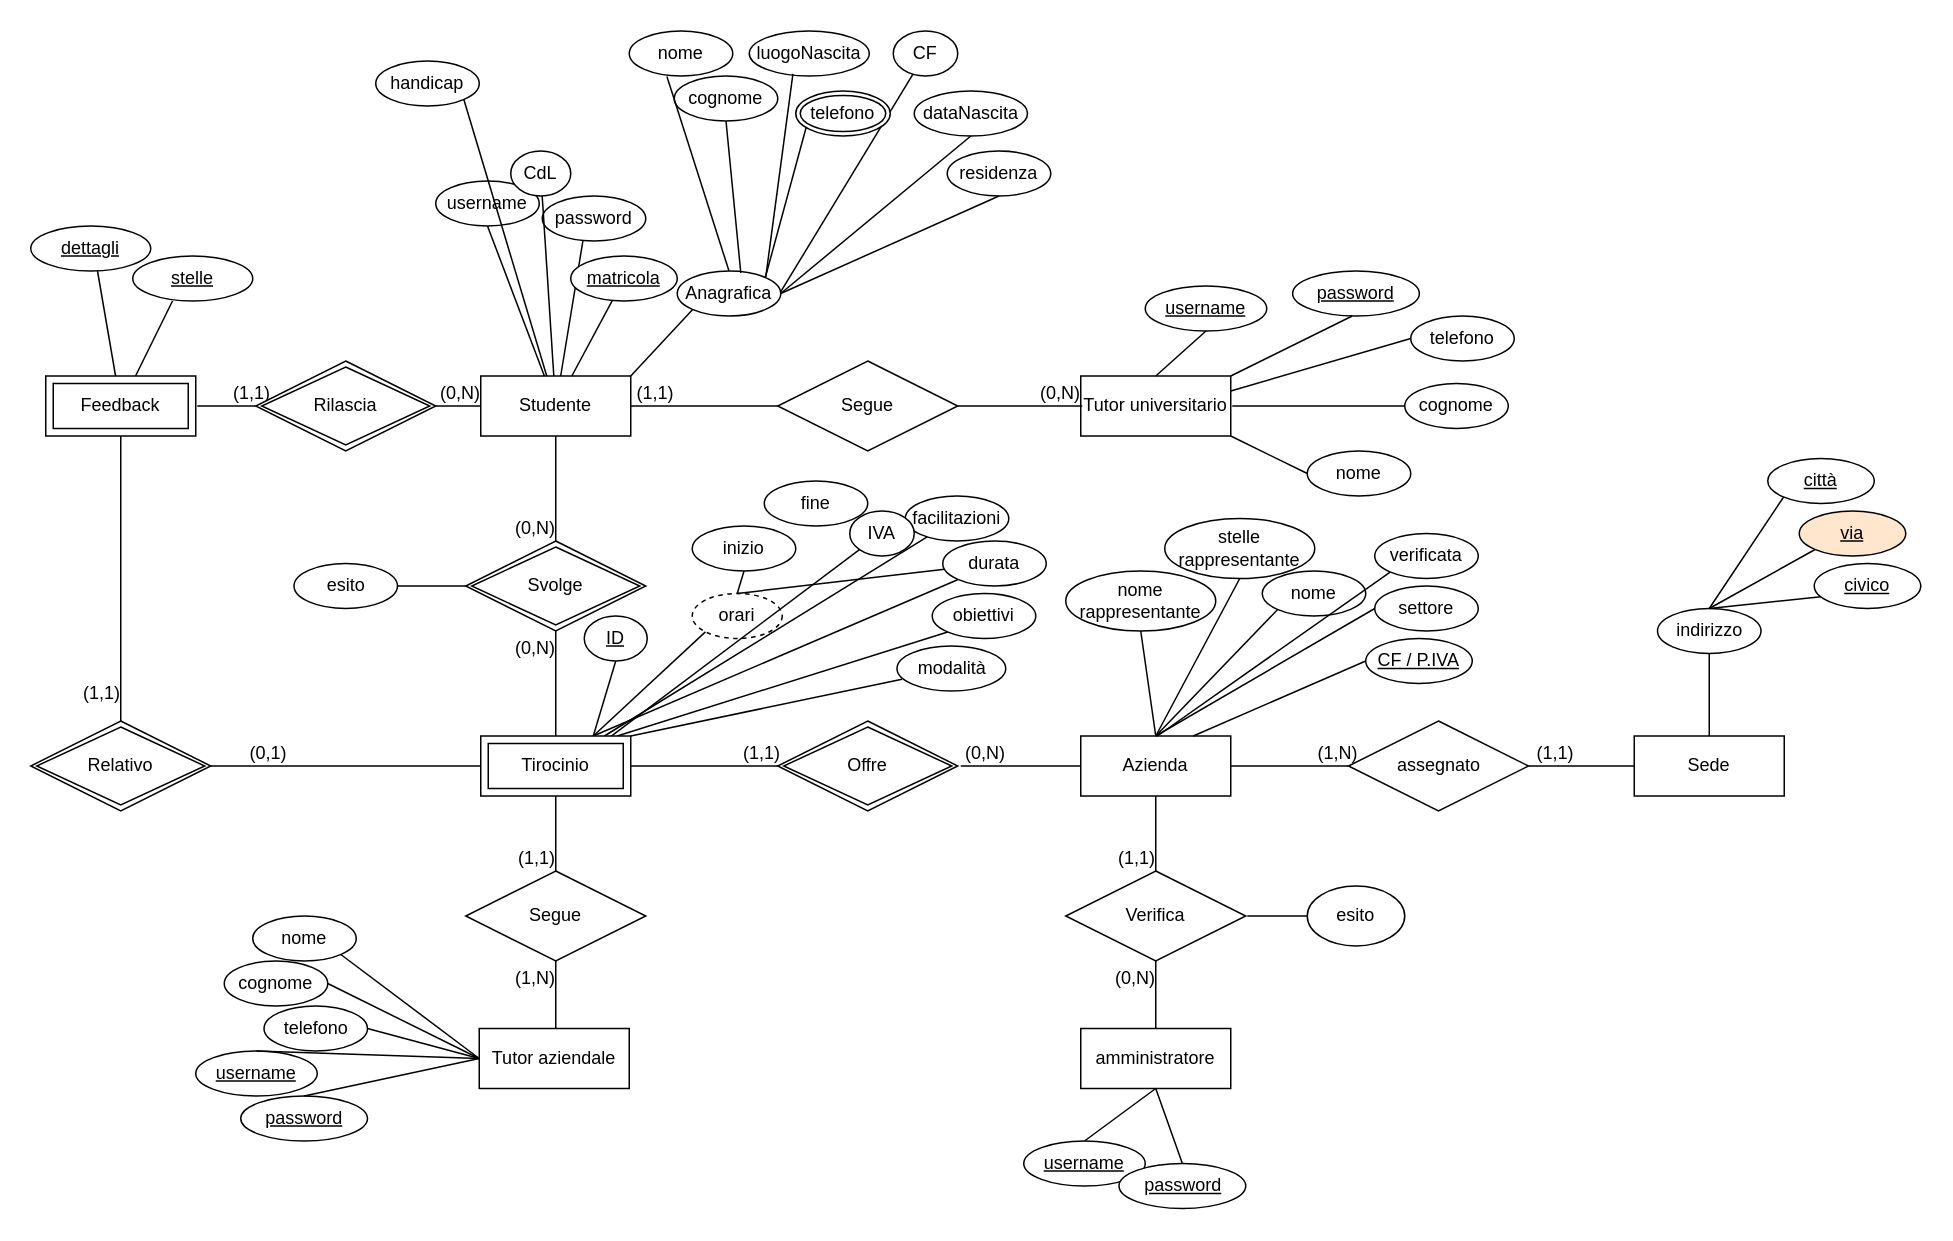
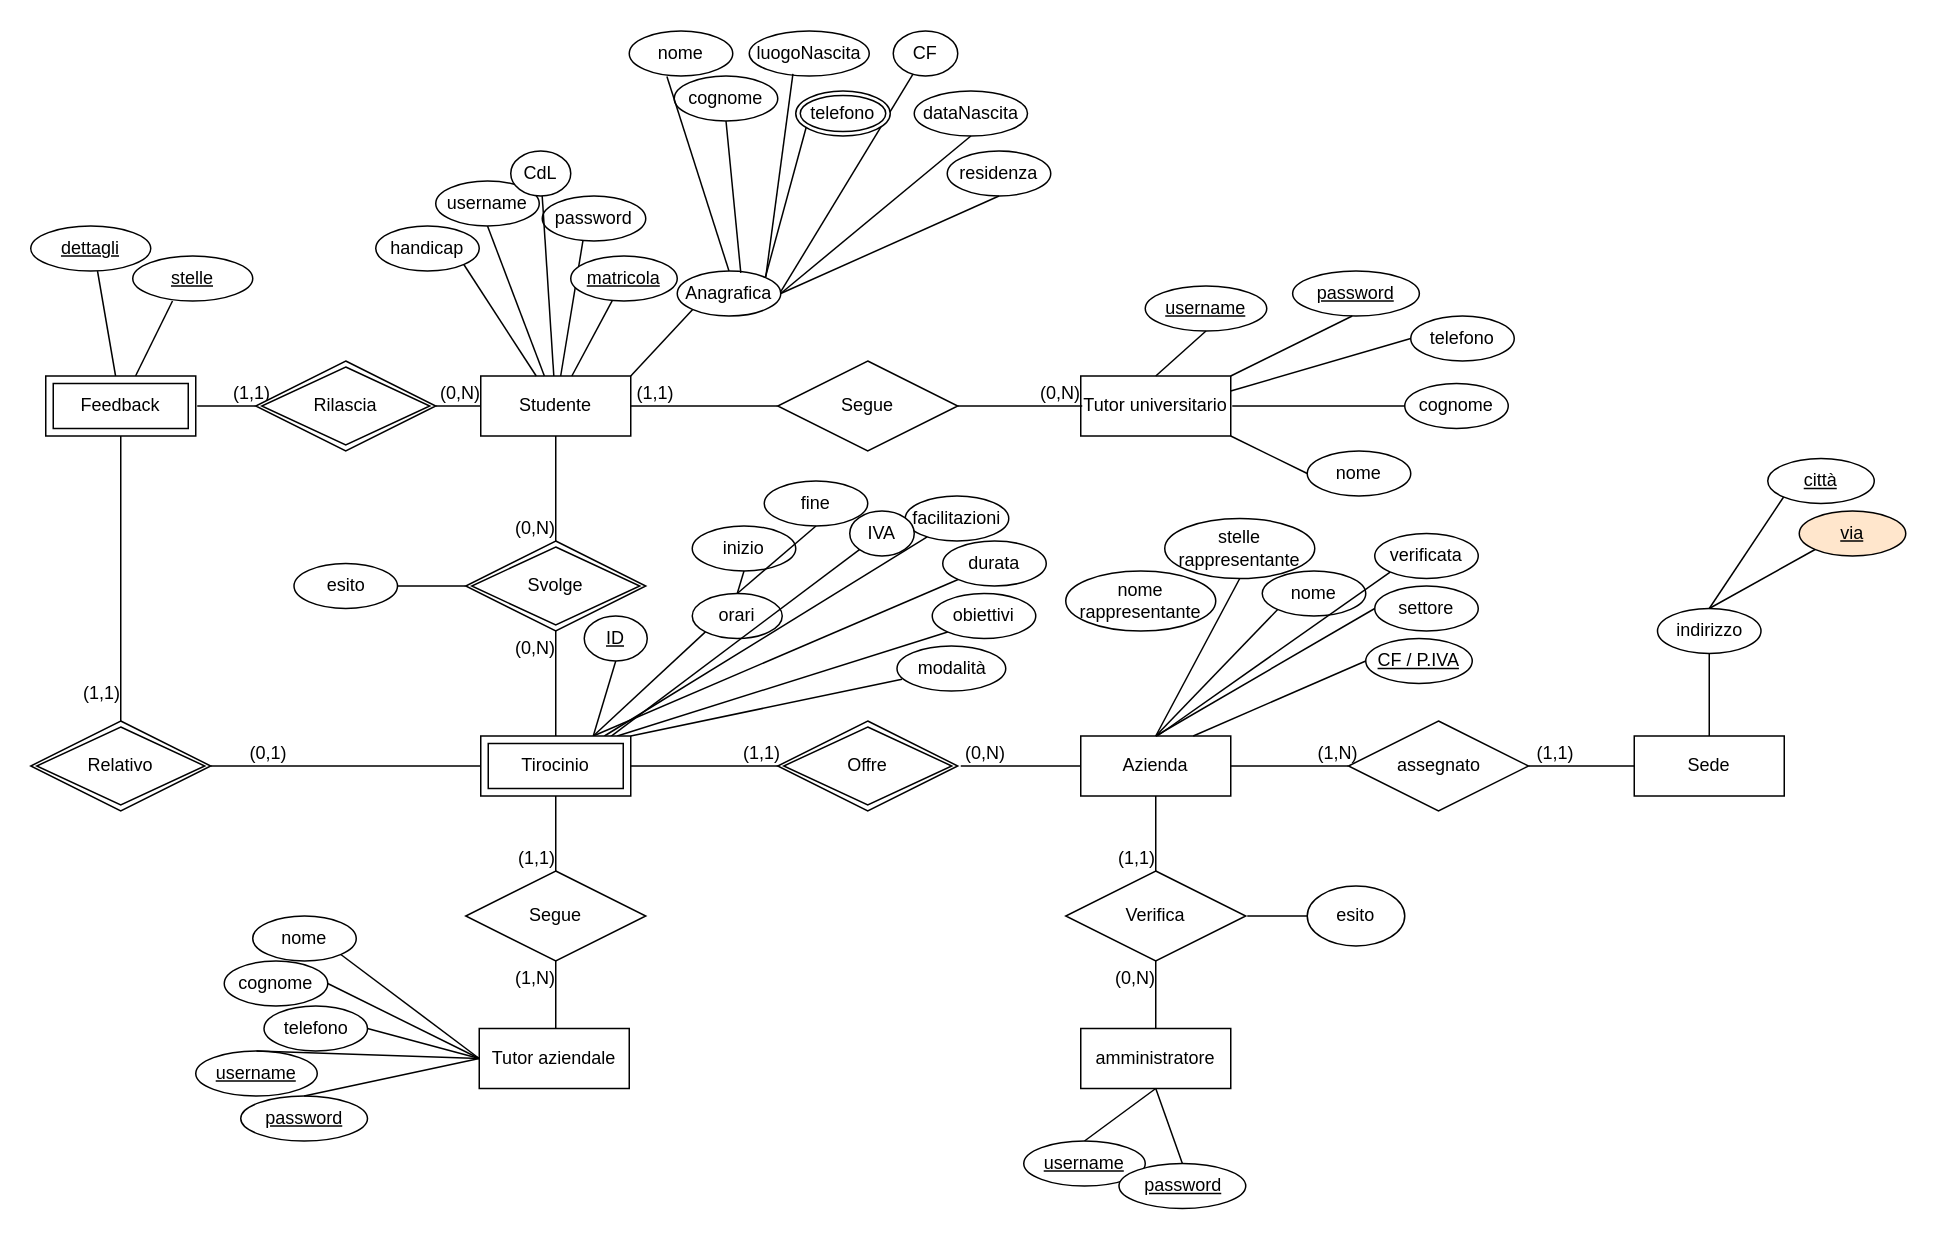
node "handicap": moved (428, 83) -> (428, 248)
edge "durata" -- "orari": now "fine" -- "orari"
node "civico": removed
edge "civico" -- "indirizzo": removed
node "orari": style dashed -> solid
edge "nome rappresentante" -- "Azienda": removed
